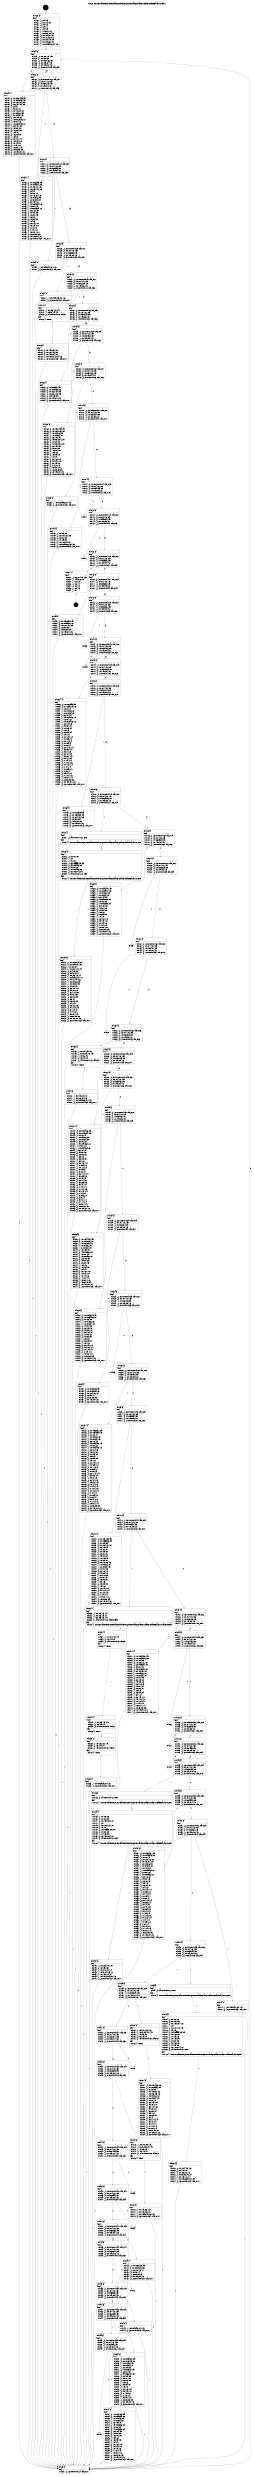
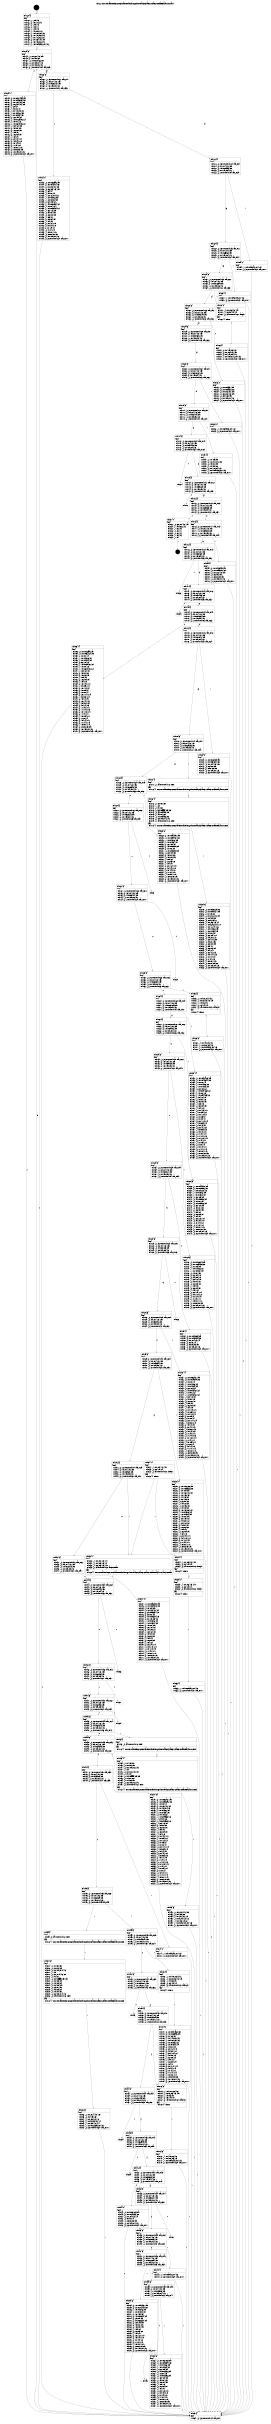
node "0x401c83 [88]": removed
edge "0x402330 [17]" -> "0x402341 [12]": reversed
